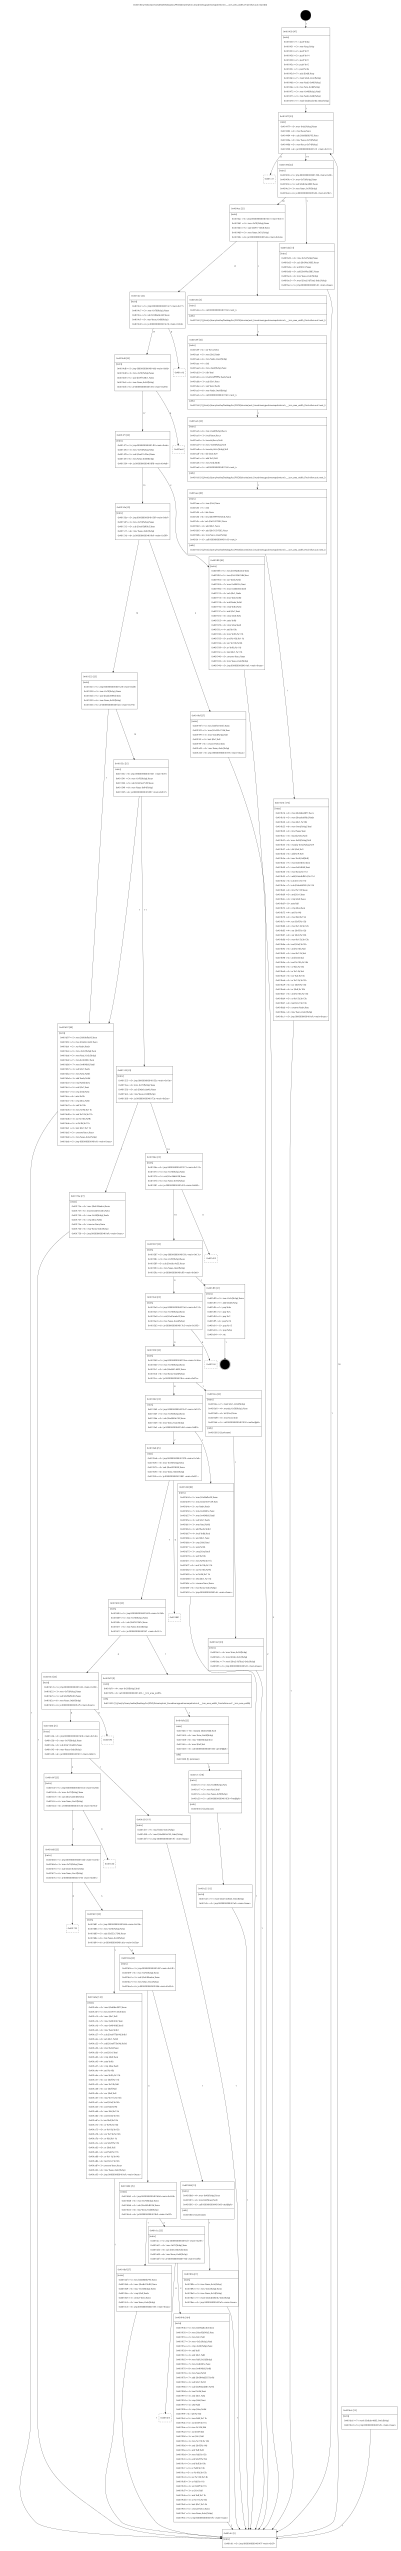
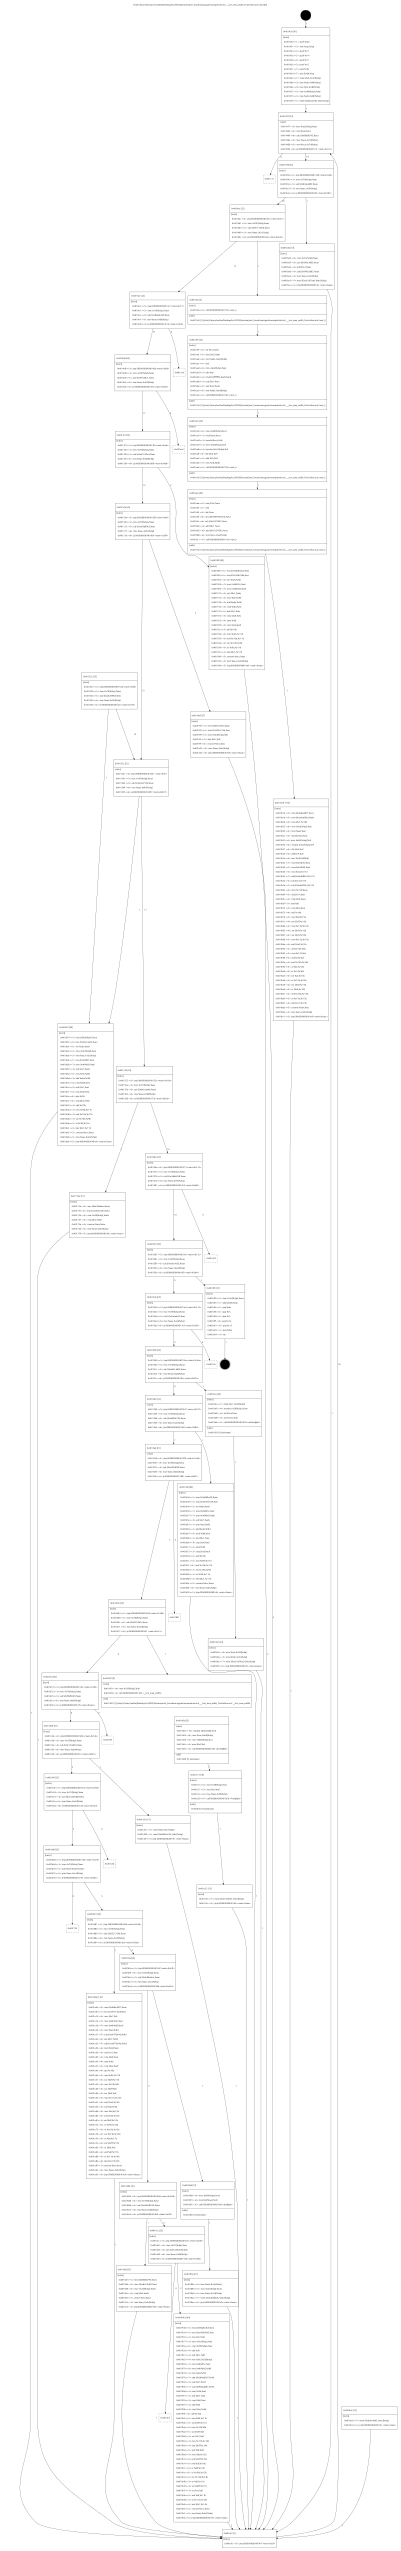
edge "0x40150a [25]" -> "0x401523 [25]": now "0x40150a [25]" -> "0x40153c [25]"
edge "0x401bf1 [9]" -> "0x401bfa [25]": removed, label "1"
